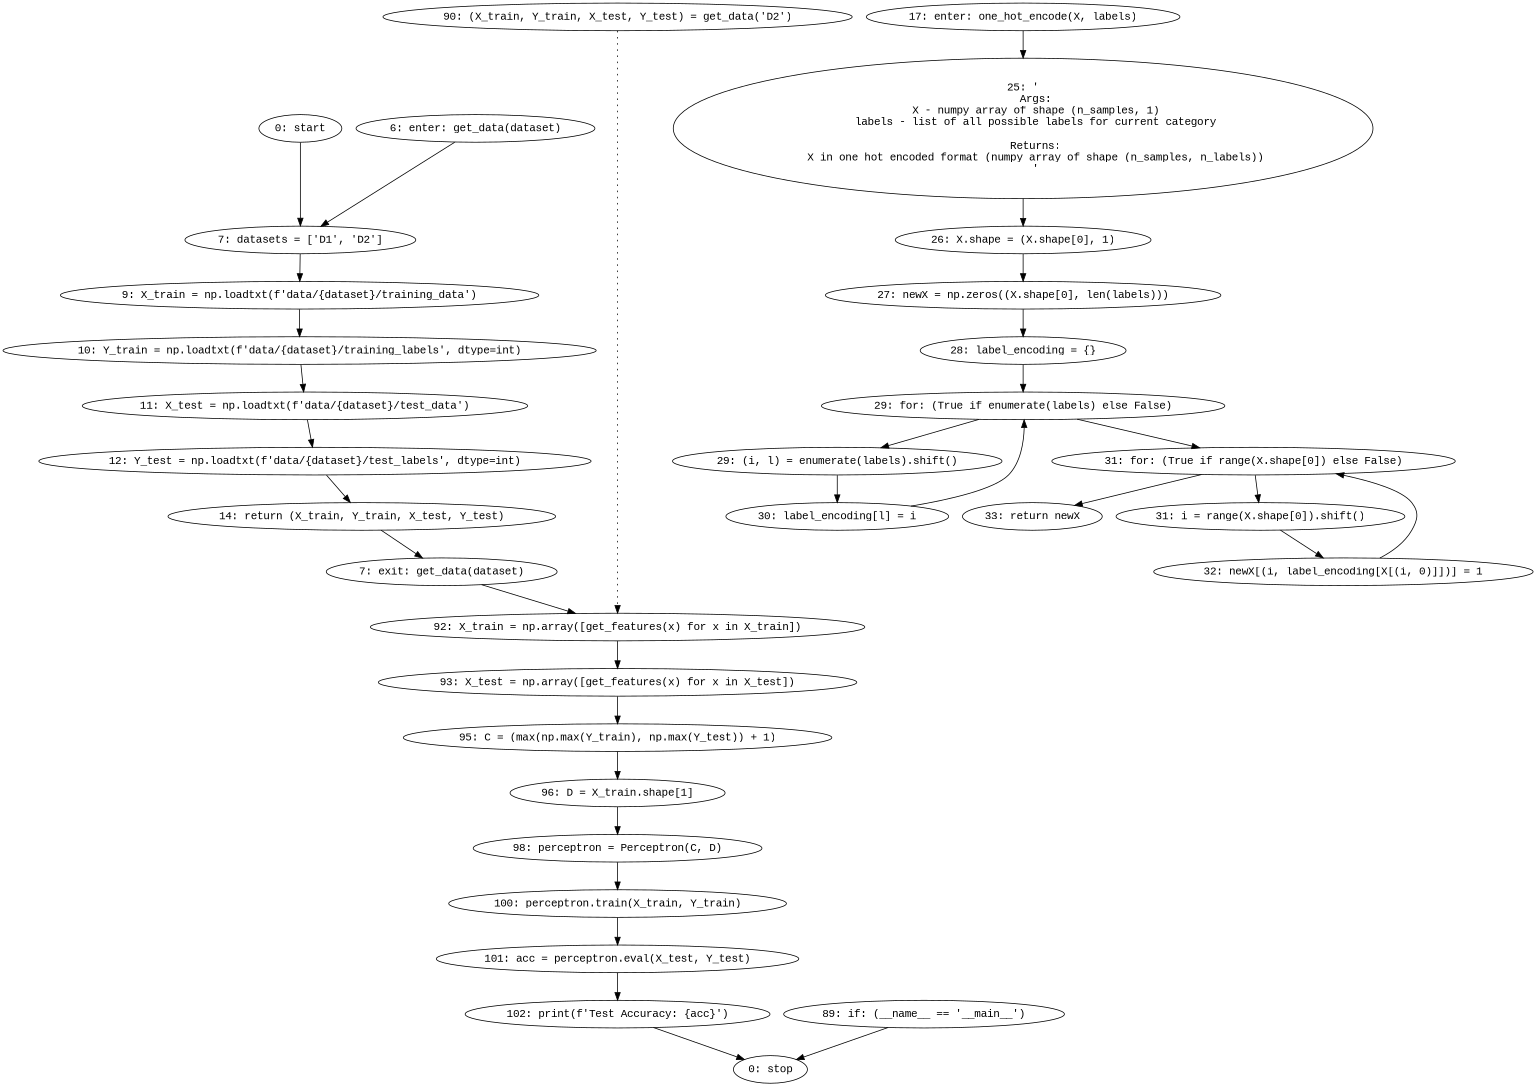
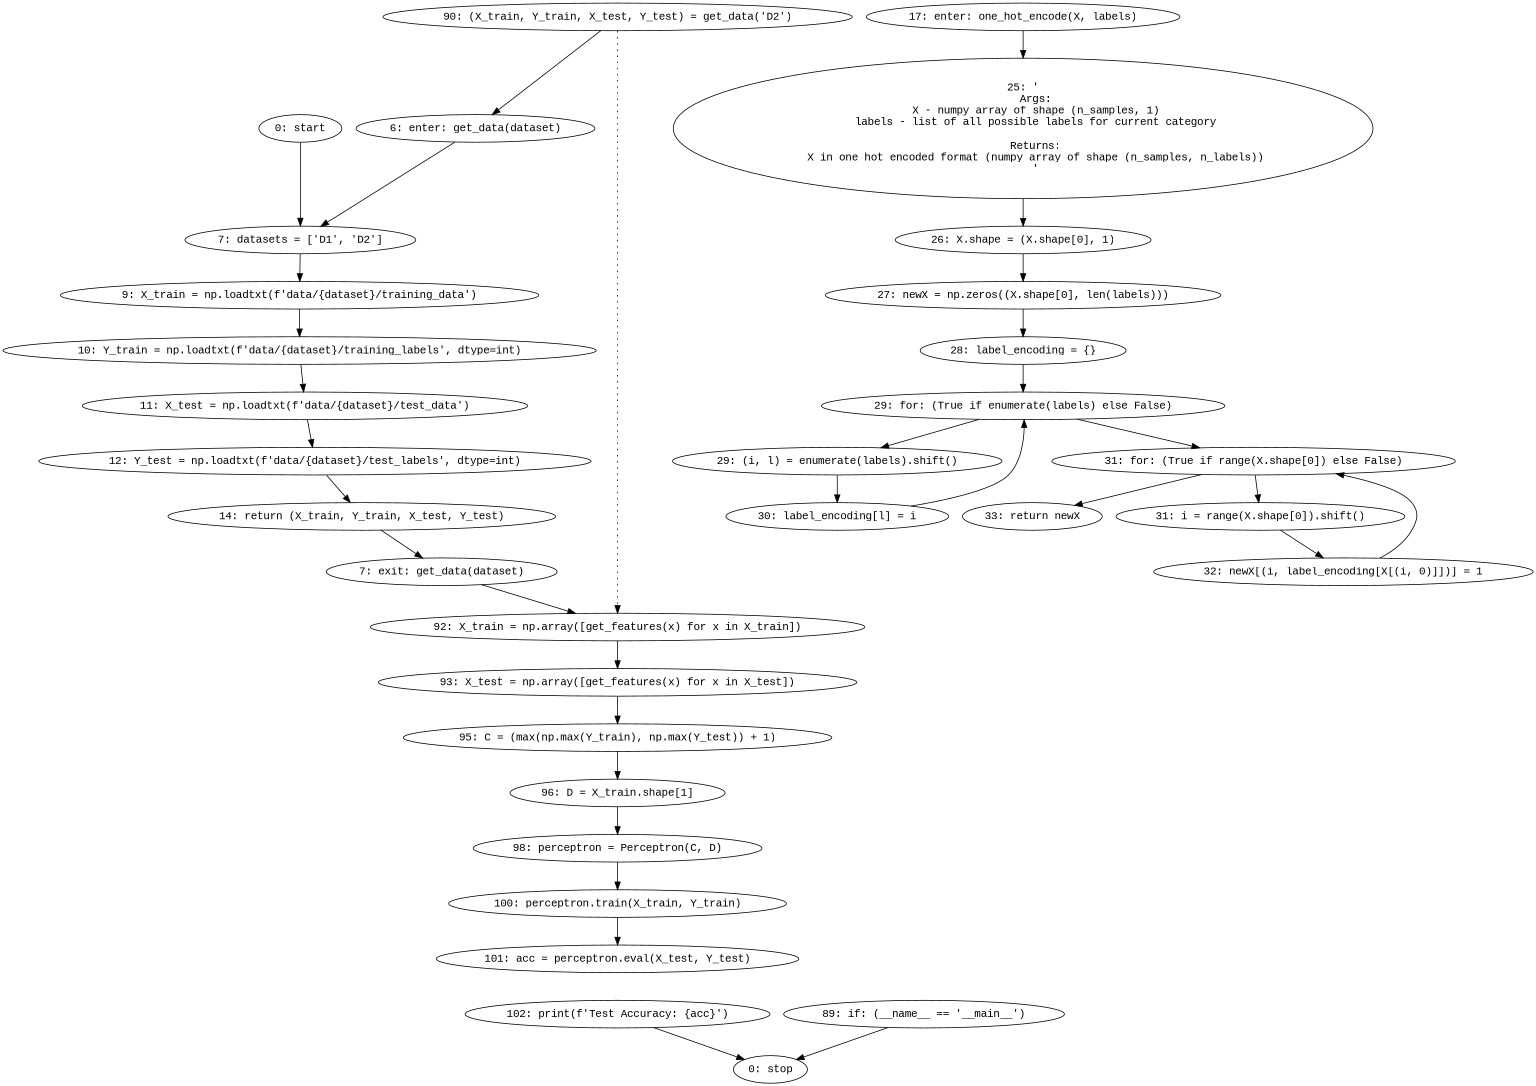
edge "90: (X_train, Y_train, X_test, Y_test) = get_data('D2')" -> "6: enter: get_data(dataset)": added
edge "101: acc = perceptron.eval(X_test, Y_test)" -> "102: print(f'Test Accuracy: {acc}')": removed
